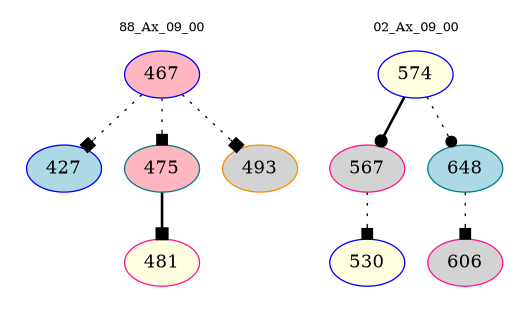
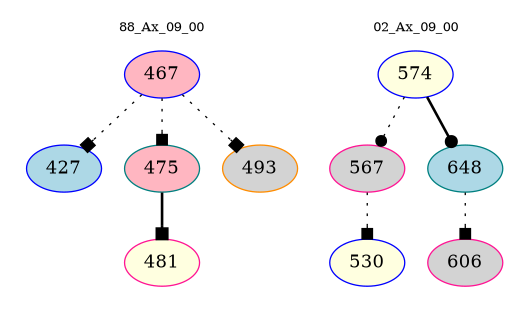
edge "574" -> "567": style bold -> dotted
edge "574" -> "648": style dotted -> bold
